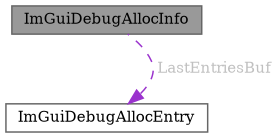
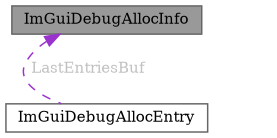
edge "ImGuiDebugAllocInfo" -> "ImGuiDebugAllocEntry": reversed
